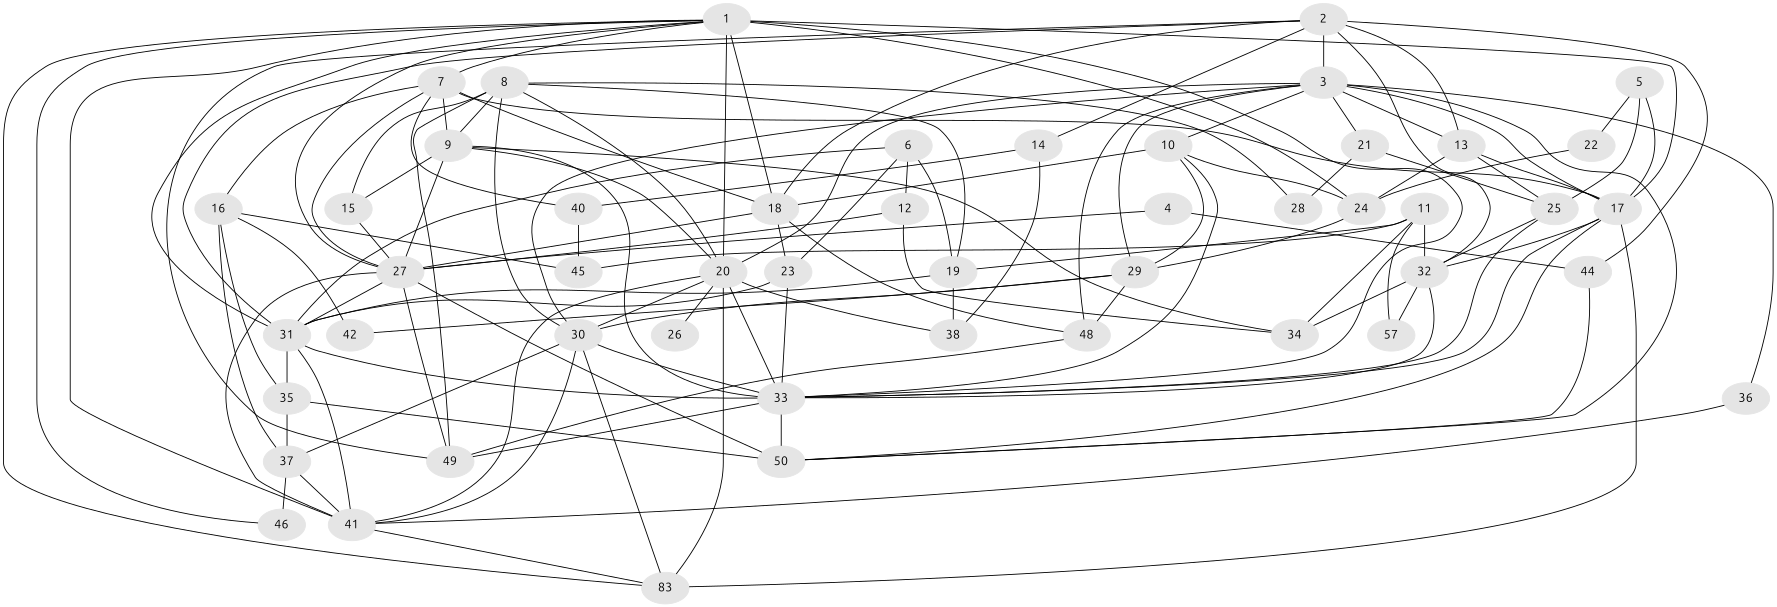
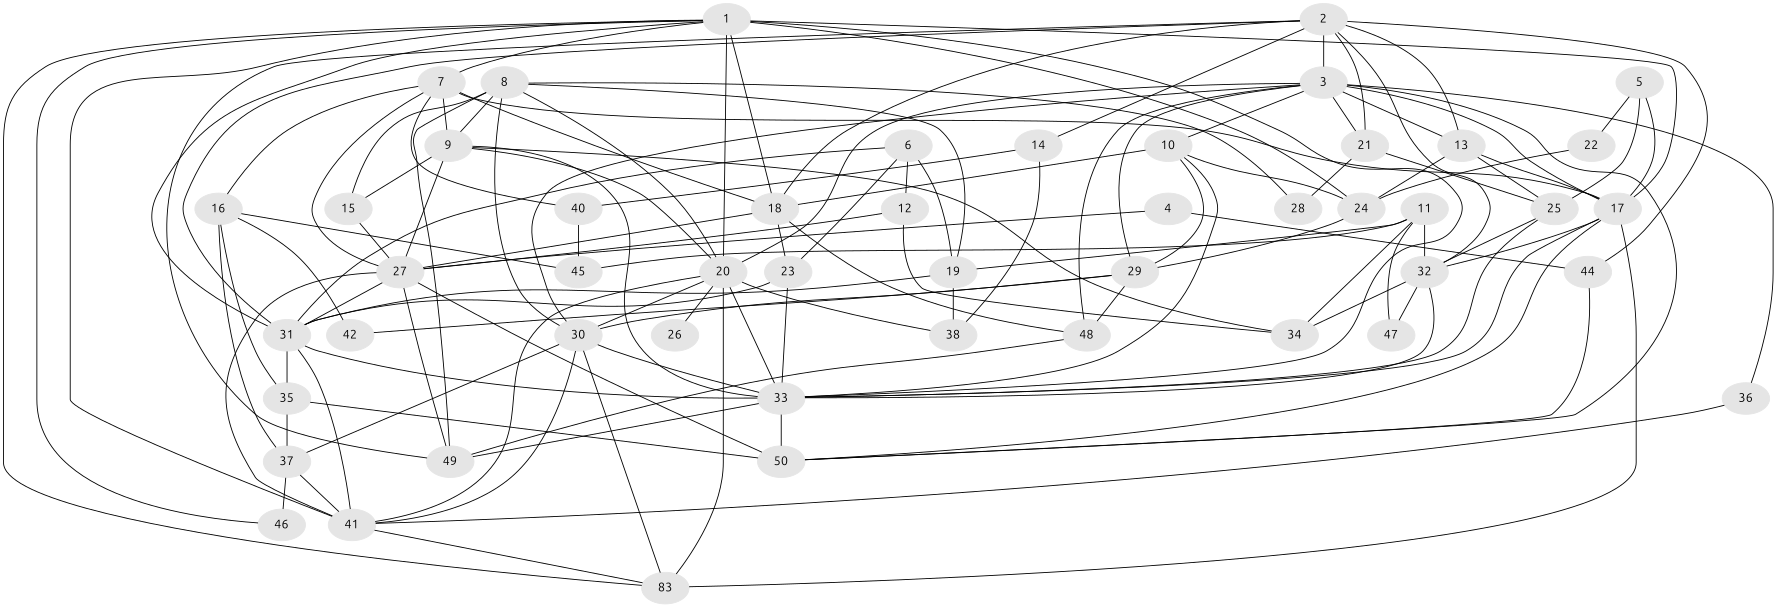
edge "1" -- "27": removed
edge "2" -- "21": added
node "57": label "57" -> "47"
